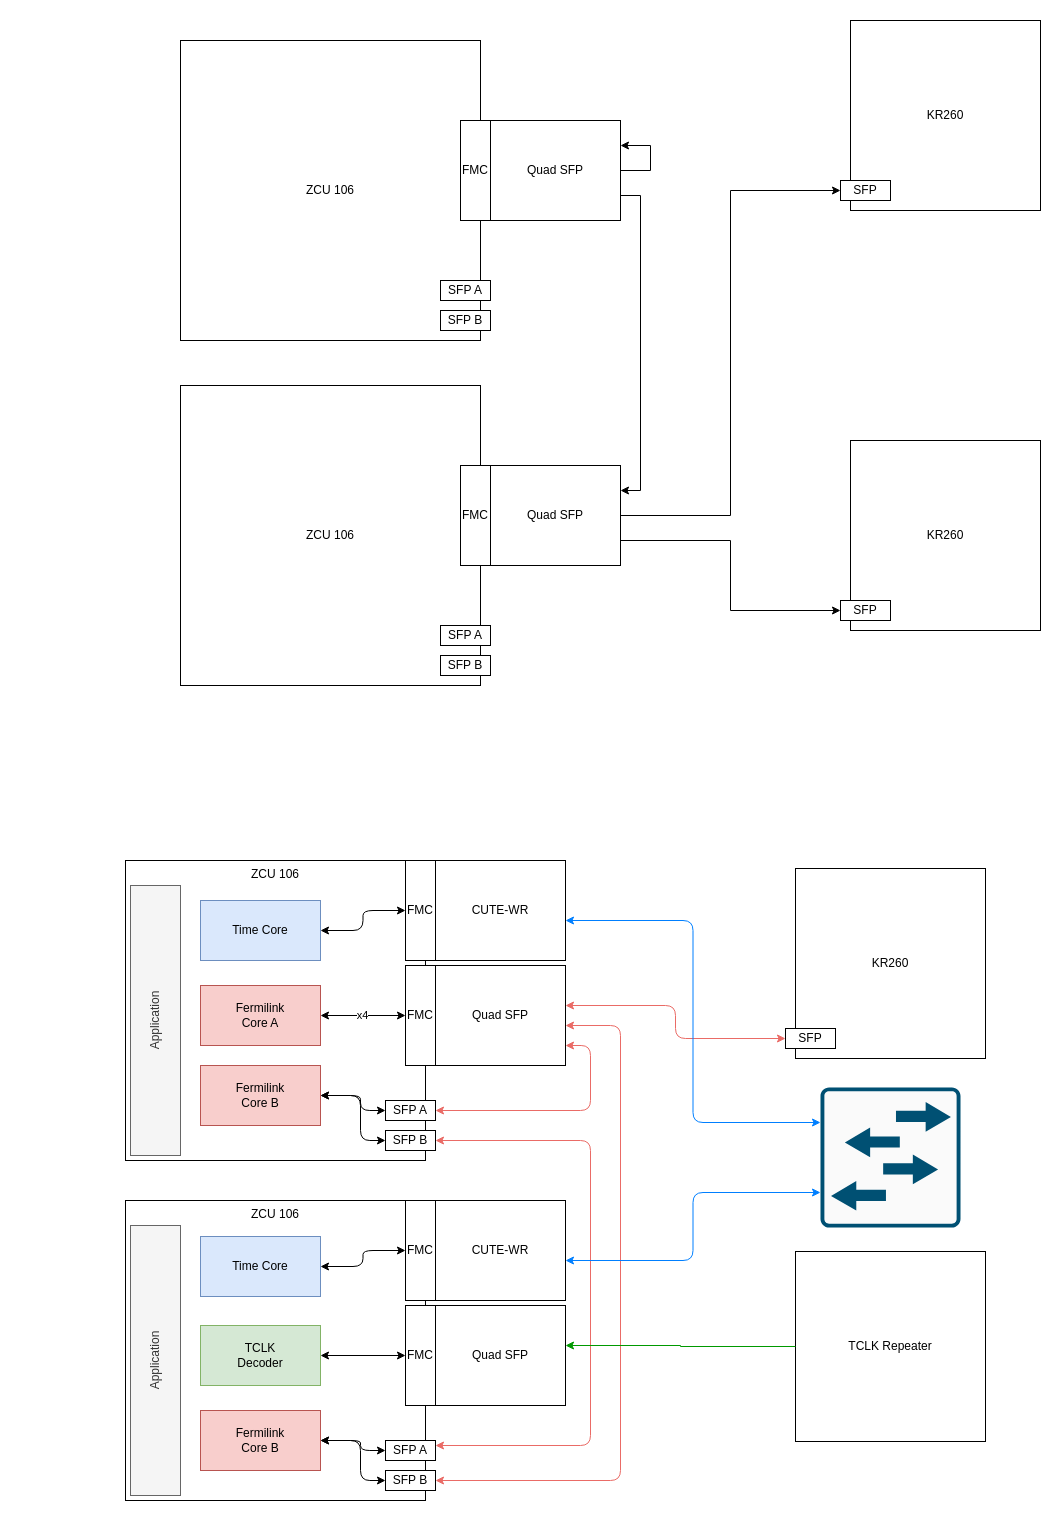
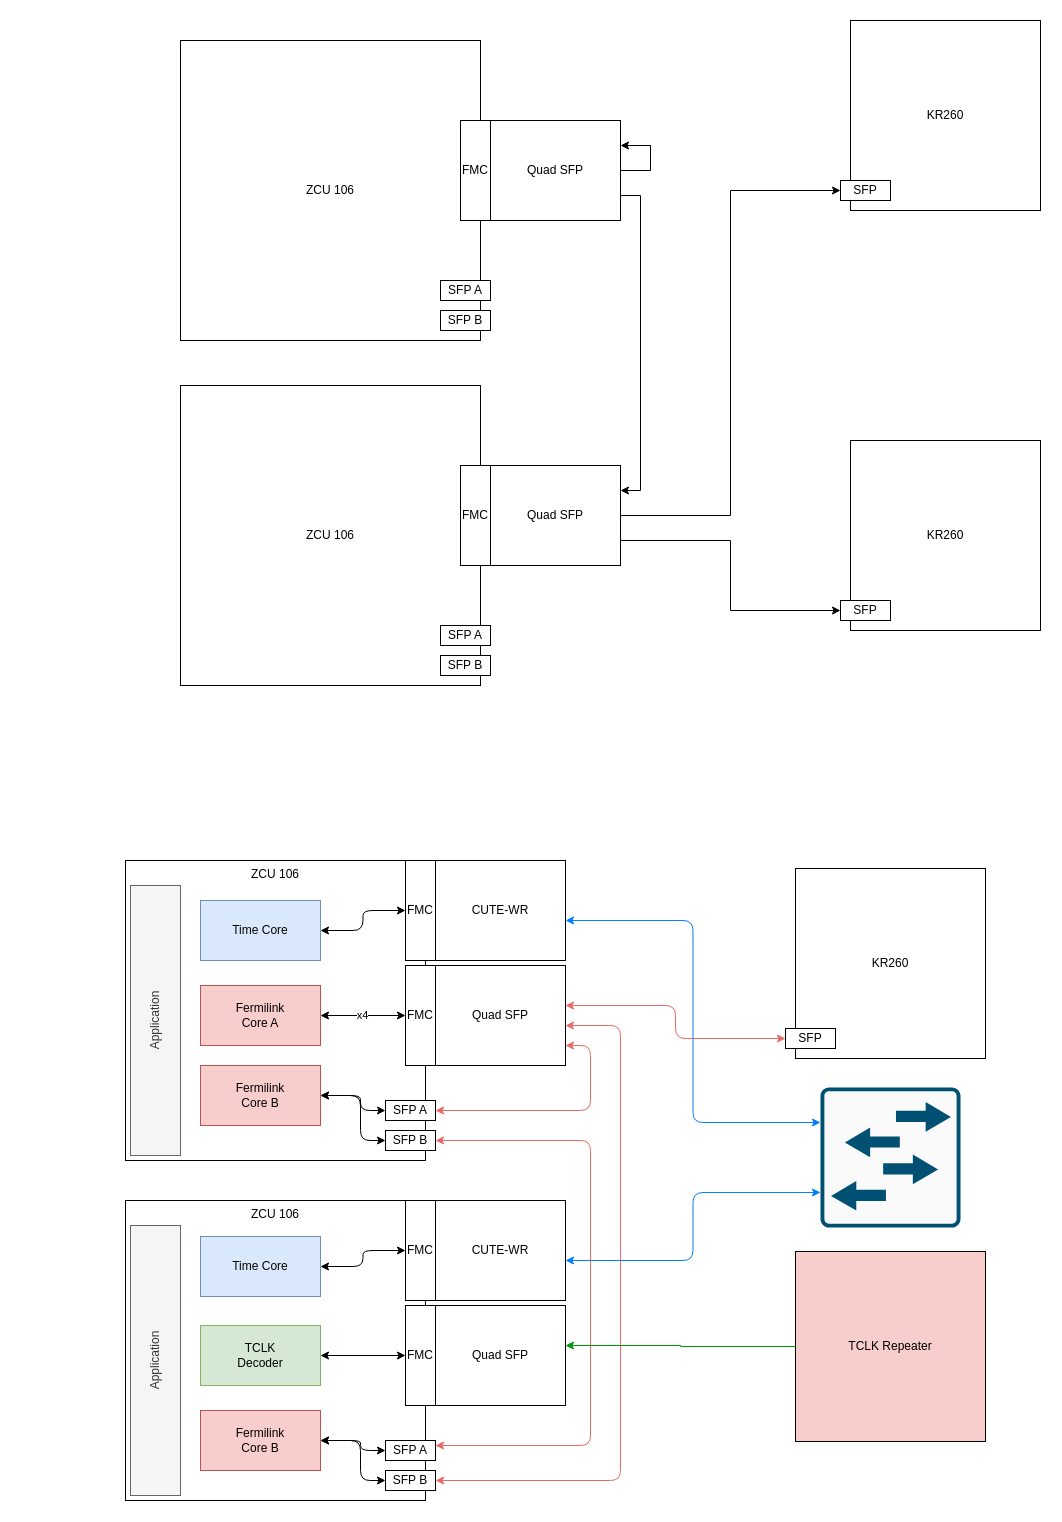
node "TCLK Repeater": fillcolor #ffffff -> #f8cecc
